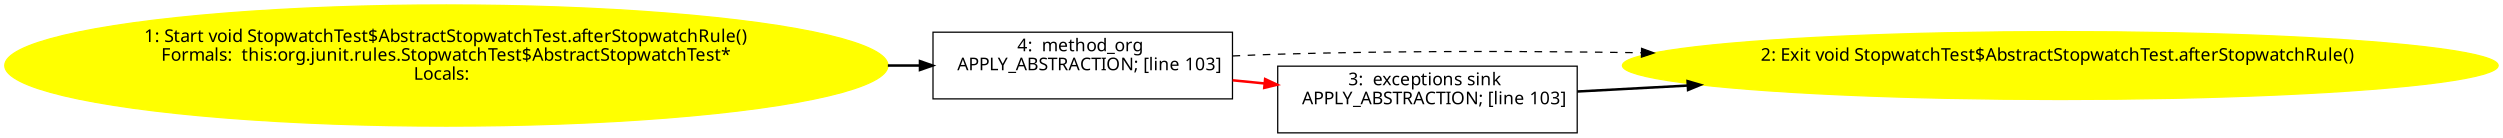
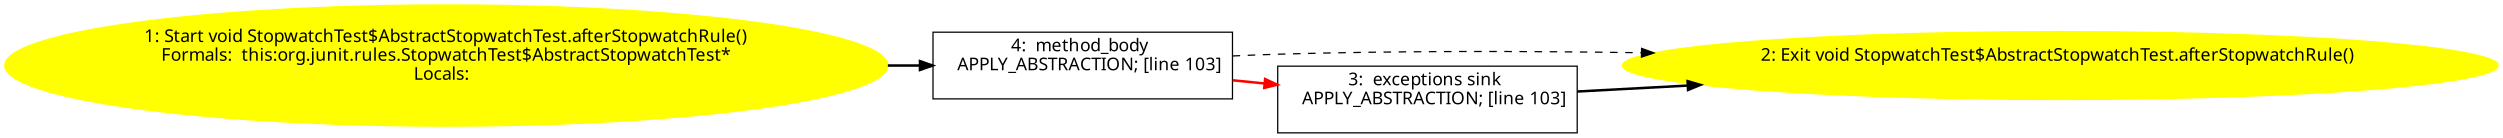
node "4:  method_org APPLY_ABSTRACTION; [line 103]": label "4:  method_org APPLY_ABSTRACTION; [line 103]" -> "4:  method_body APPLY_ABSTRACTION; [line 103]"
